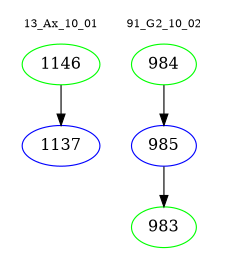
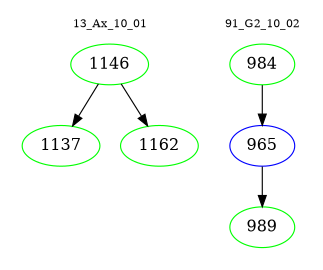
node "1137": color blue -> green
node "1162": added
node "985": label "985" -> "965"
node "983": label "983" -> "989"
